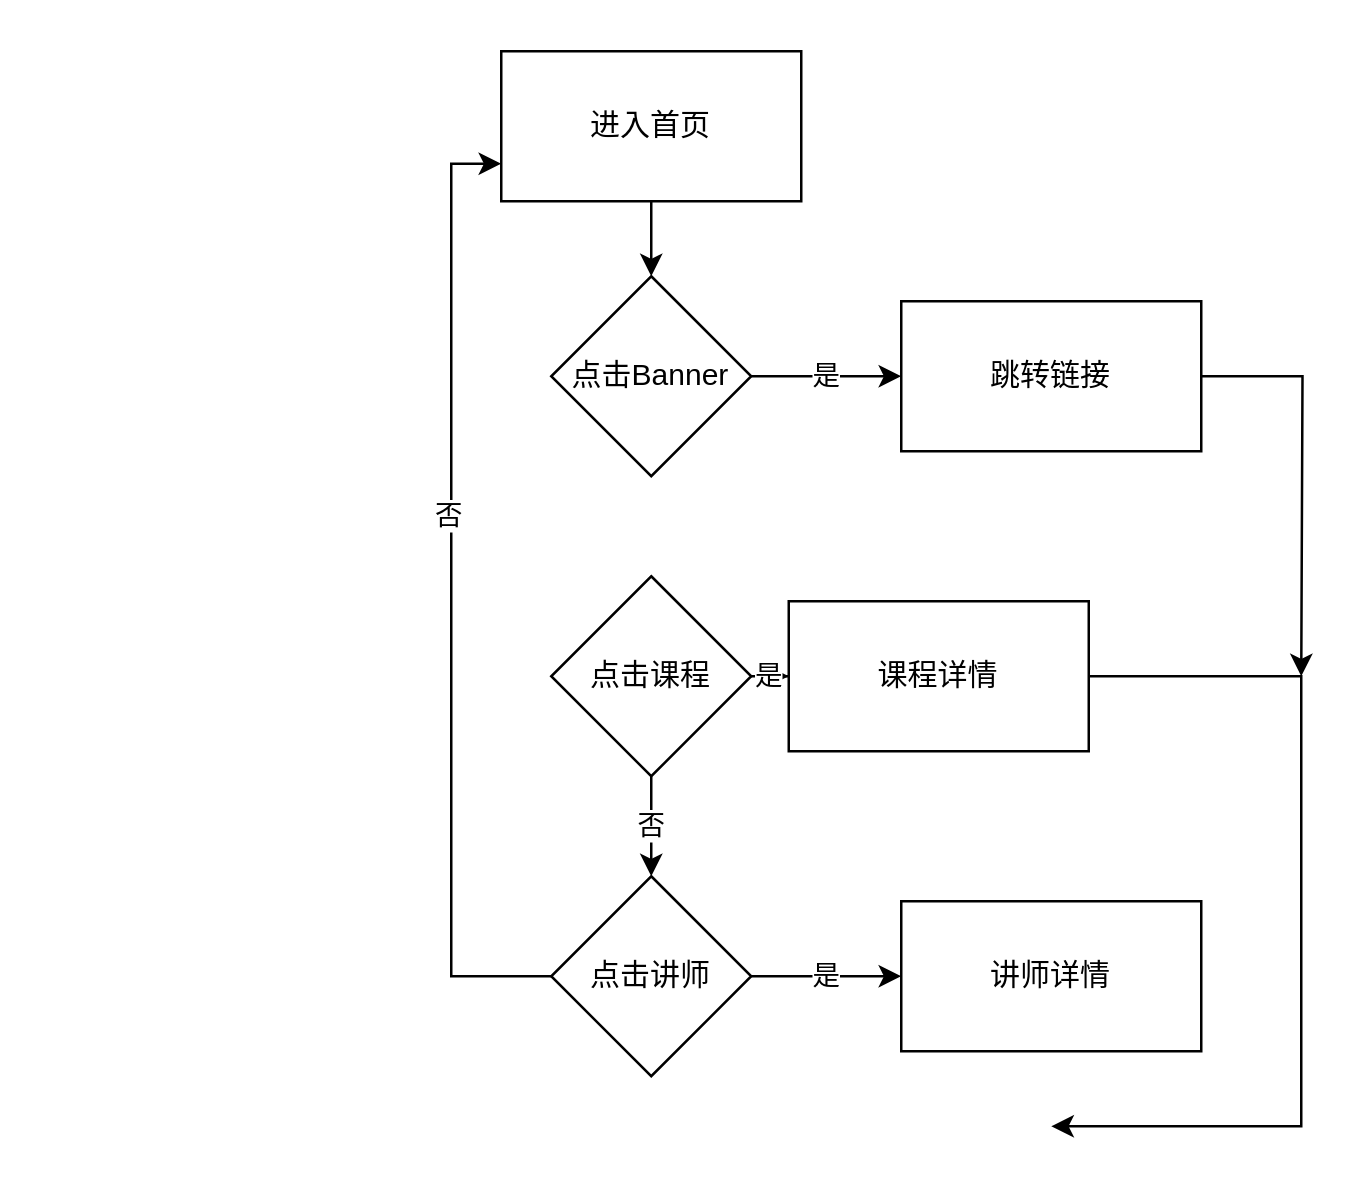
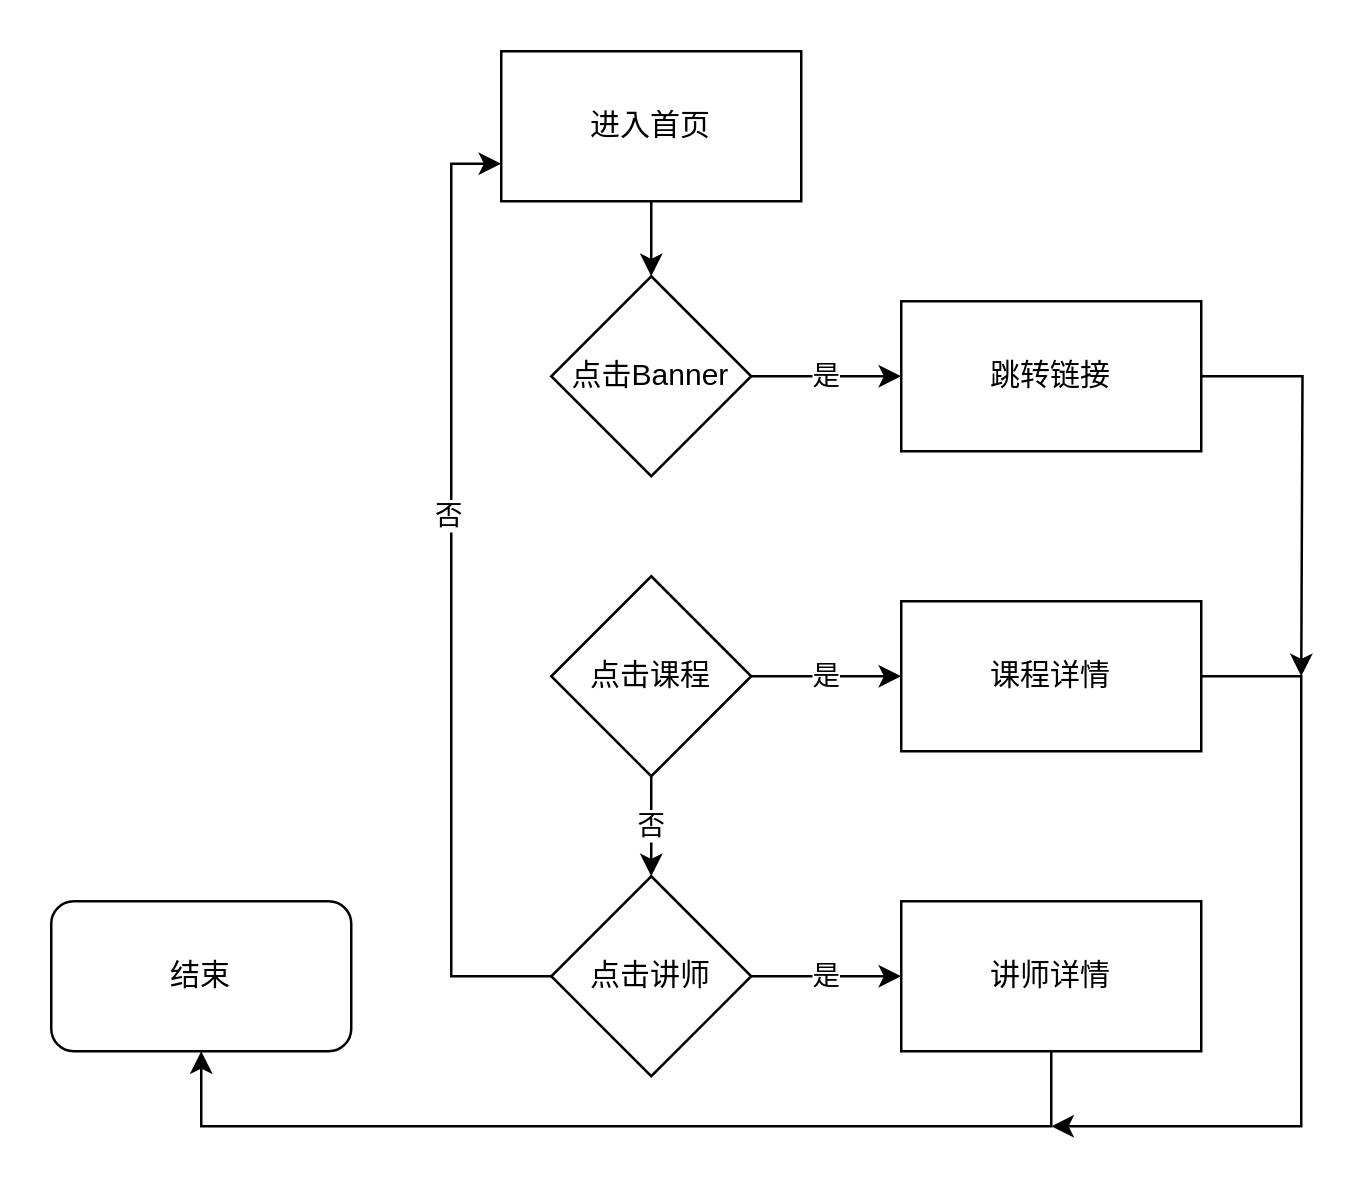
node "课程详情": moved (939, 676) -> (1051, 676)
node "结束": added
edge "讲师详情" -> "结束": added
